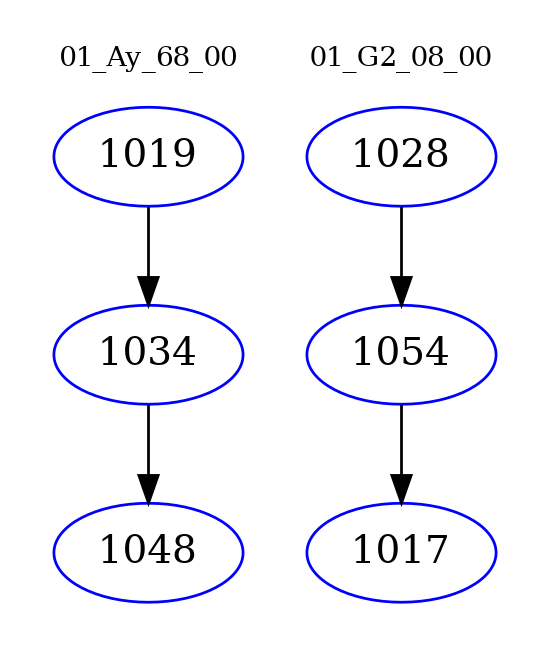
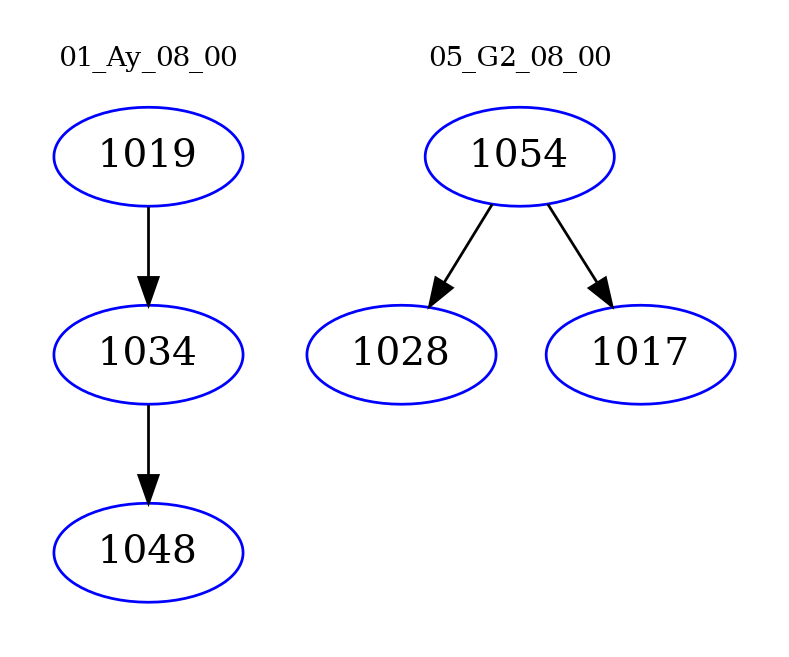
cluster "01_Ay_68_00": label "01_Ay_68_00" -> "01_Ay_08_00"
cluster "01_G2_08_00": label "01_G2_08_00" -> "05_G2_08_00"
edge "1028" -> "1054": reversed
